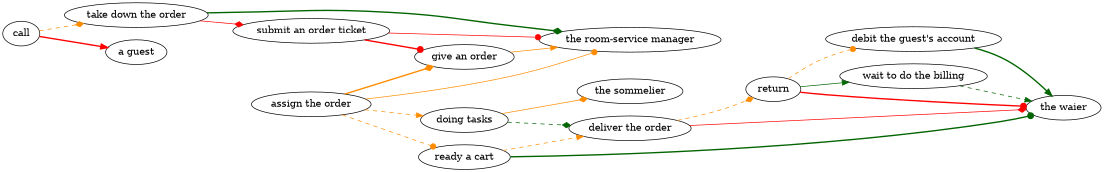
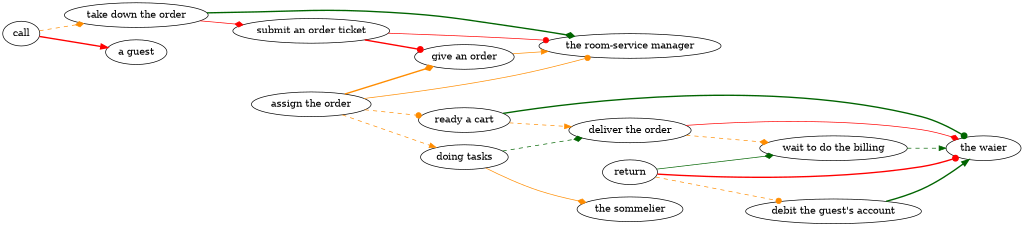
edge "return" -> "wait to do the billing": arrowhead normal -> diamond
edge "deliver the order" -> "return": now "deliver the order" -> "wait to do the billing"
